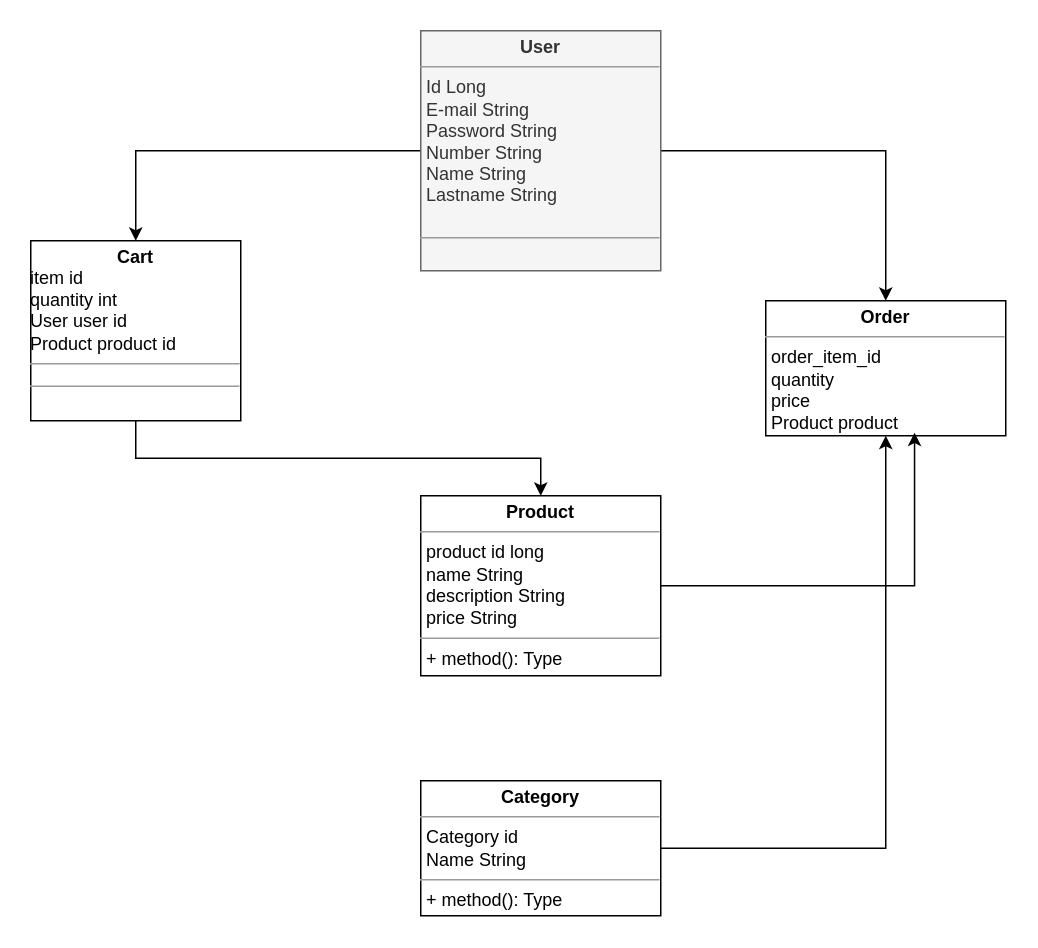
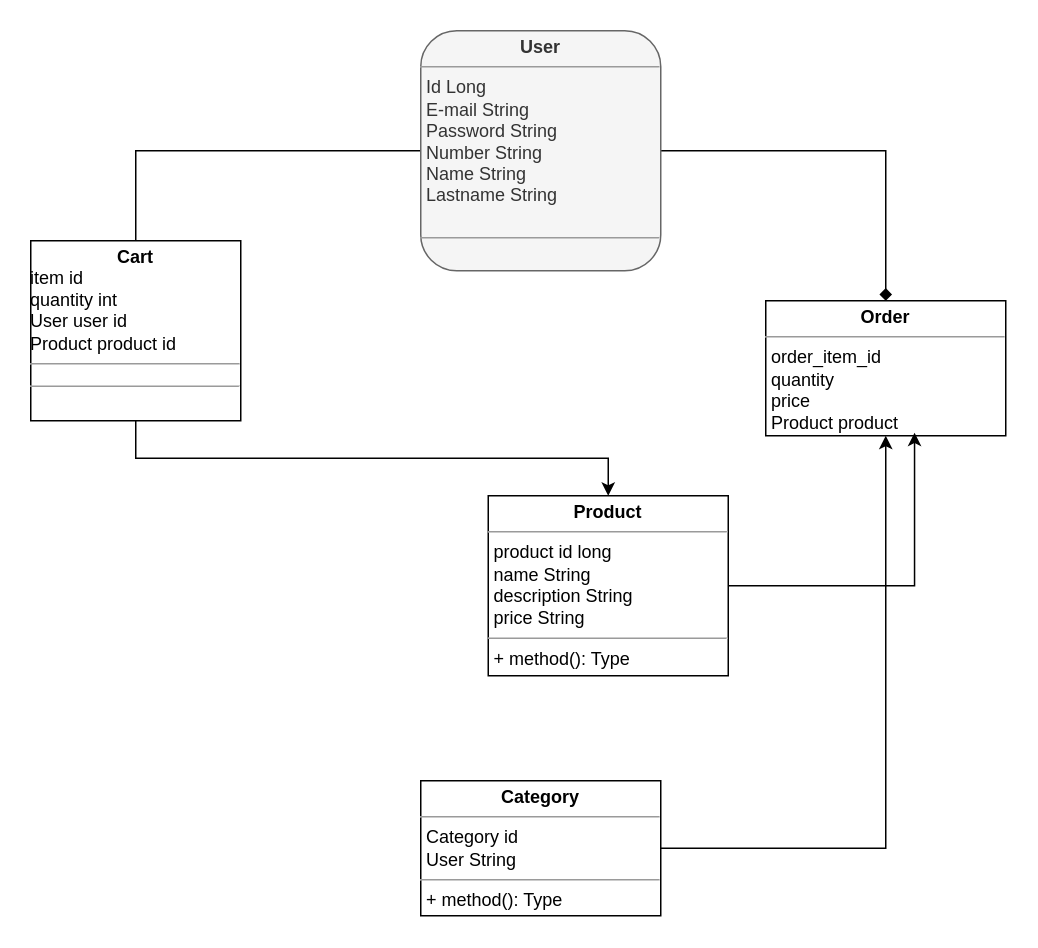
node "User Id Long E-mail String Password String Number String Name String Lastname String": shape rectangle -> rounded rectangle
edge "User Id Long E-mail String Password String Number String Name String Lastname String" -> "Cart item id quantity int User user id Product product id": arrowhead classic -> none
edge "User Id Long E-mail String Password String Number String Name String Lastname String" -> "Order order_item_id quantity price Product product + method(): Type": arrowhead classic -> diamond
node "Product product id long name String description String price String + method(): Type": moved (541, 586) -> (608, 586)
node "Category Category id Name String + method(): Type": label "Category Category id Name String + method(): Type" -> "Category Category id User String + method(): Type"
